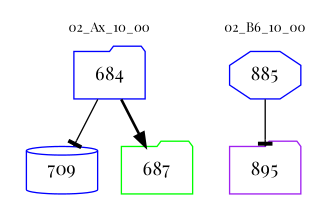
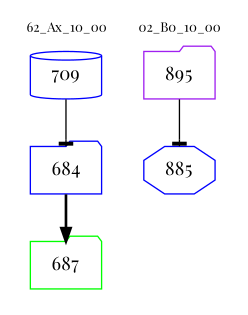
cluster "02_Ax_10_00": label "02_Ax_10_00" -> "62_Ax_10_00"
cluster "02_B6_10_00": label "02_B6_10_00" -> "02_B0_10_00"
edge "684" -> "709": reversed
edge "885" -> "895": reversed
